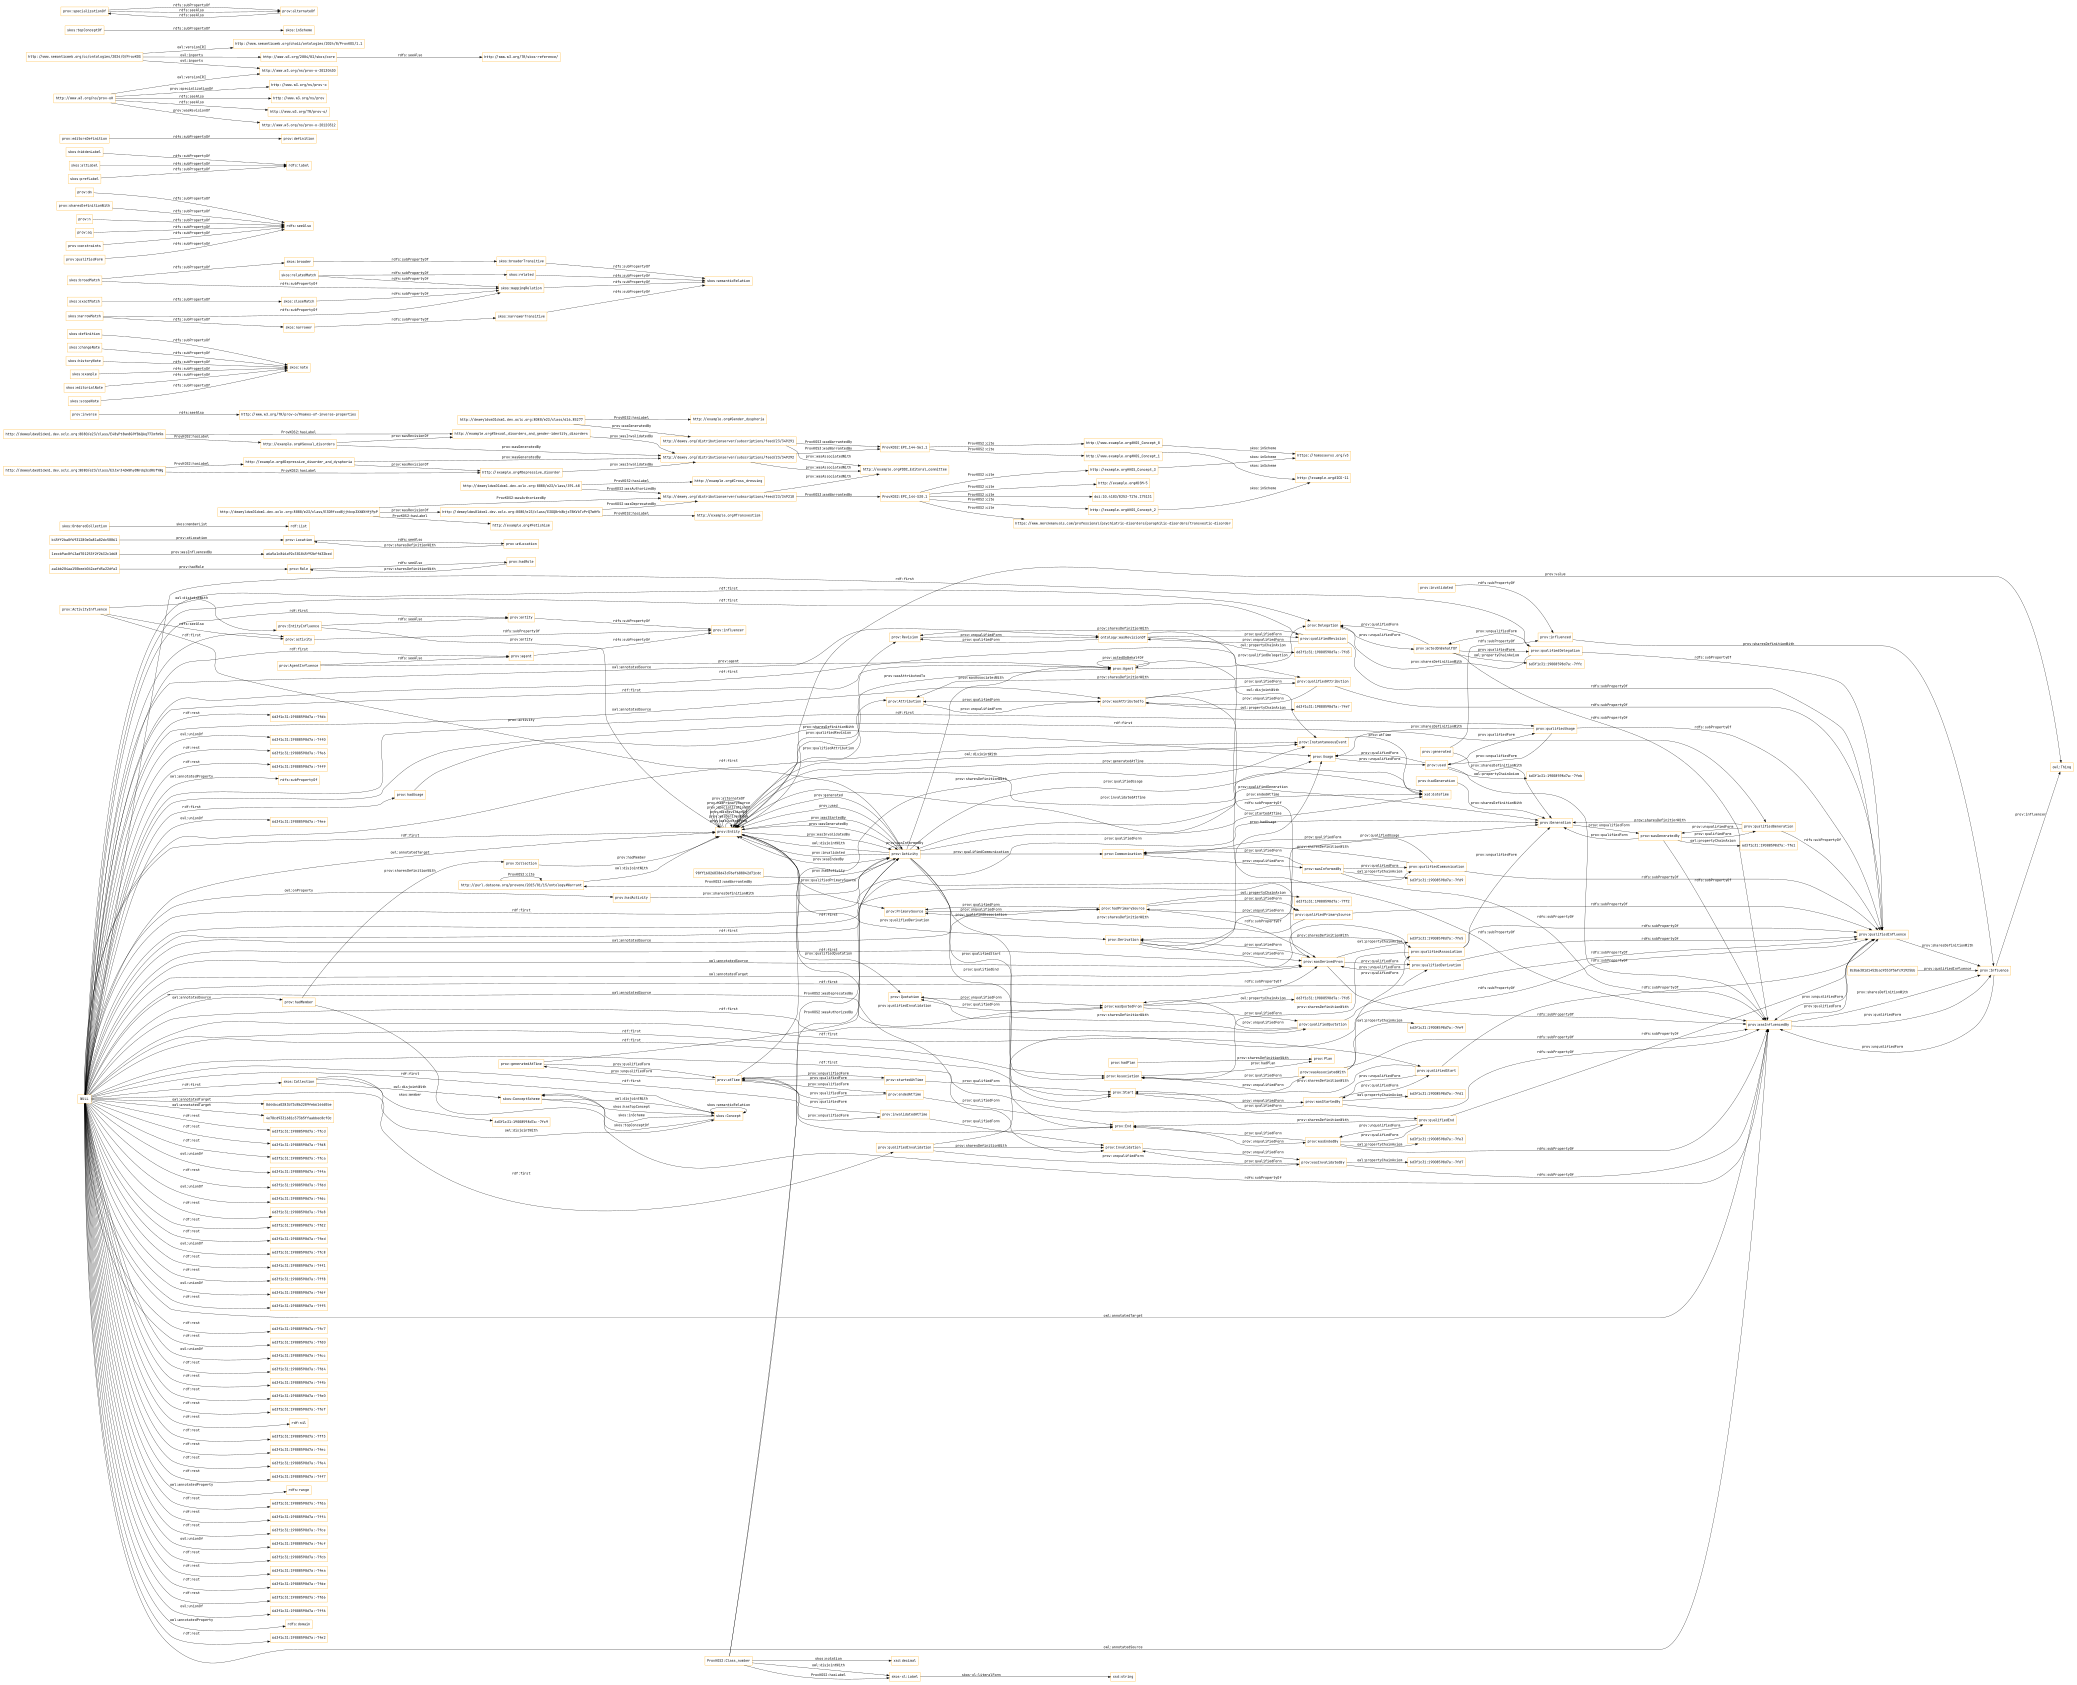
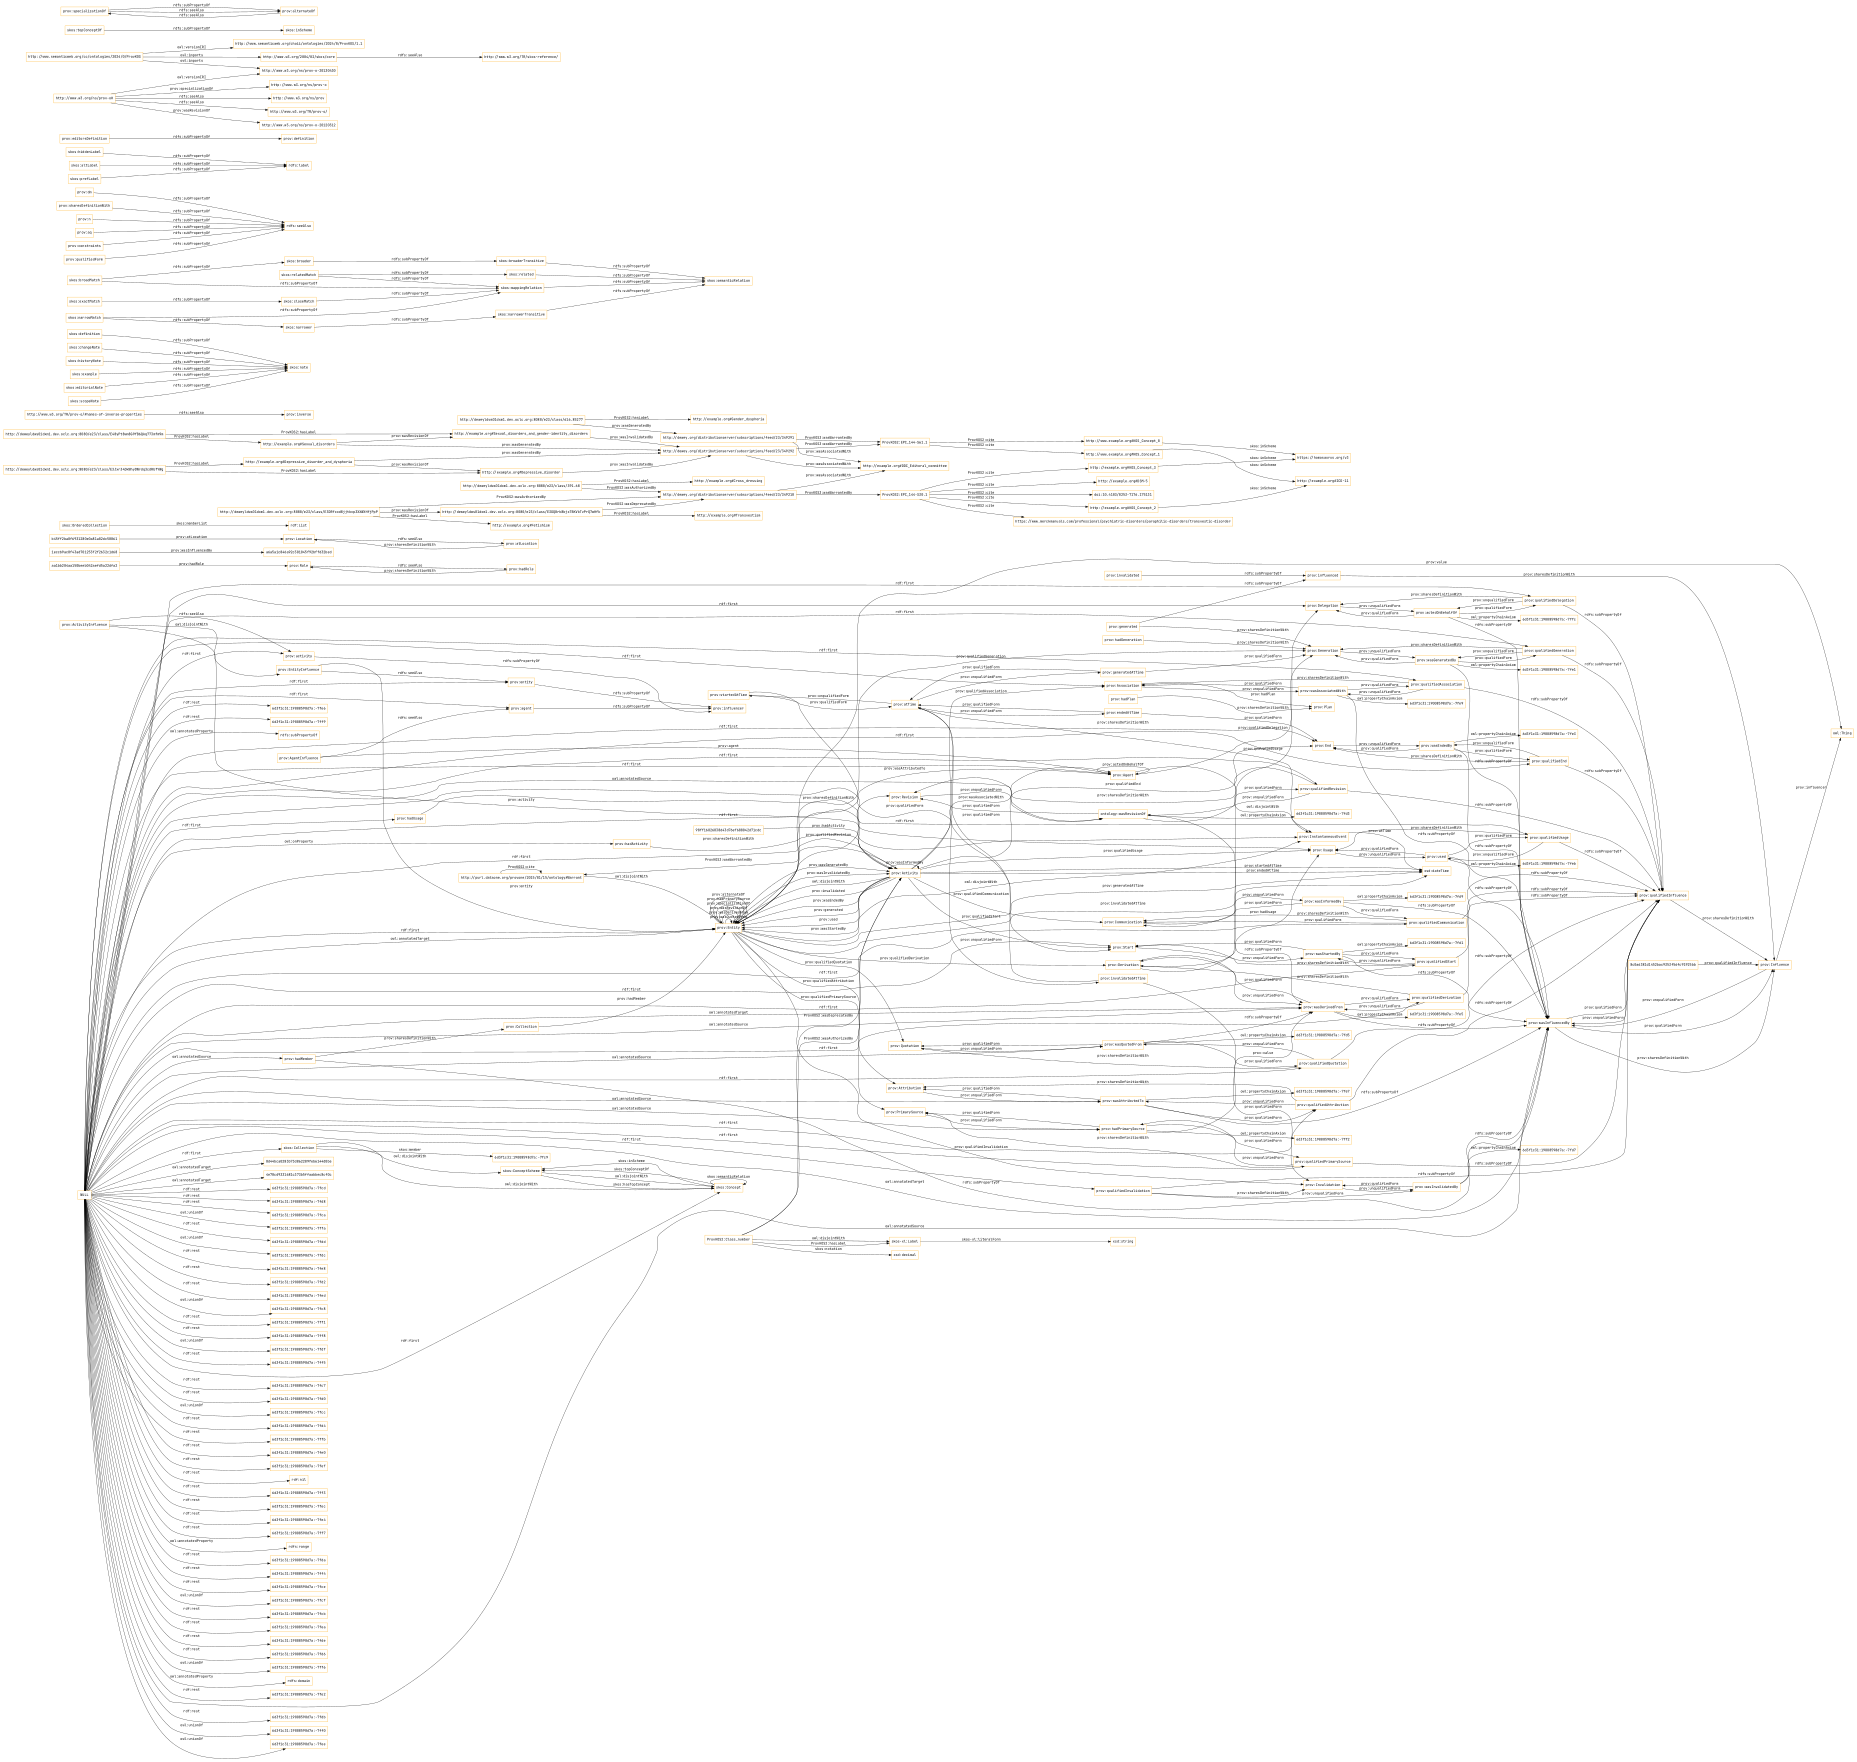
edge "prov:inverse" -> "http://www.w3.org/TR/prov-o/#names-of-inverse-properties": reversed
edge "prov:qualifiedAssociation" -> "prov:Generation": now "prov:qualifiedAssociation" -> "prov:wasAssociatedWith"
edge "prov:hadPrimarySource" -> "prov:wasDerivedFrom": label "rdfs:subPropertyOf" -> "prov:value"
